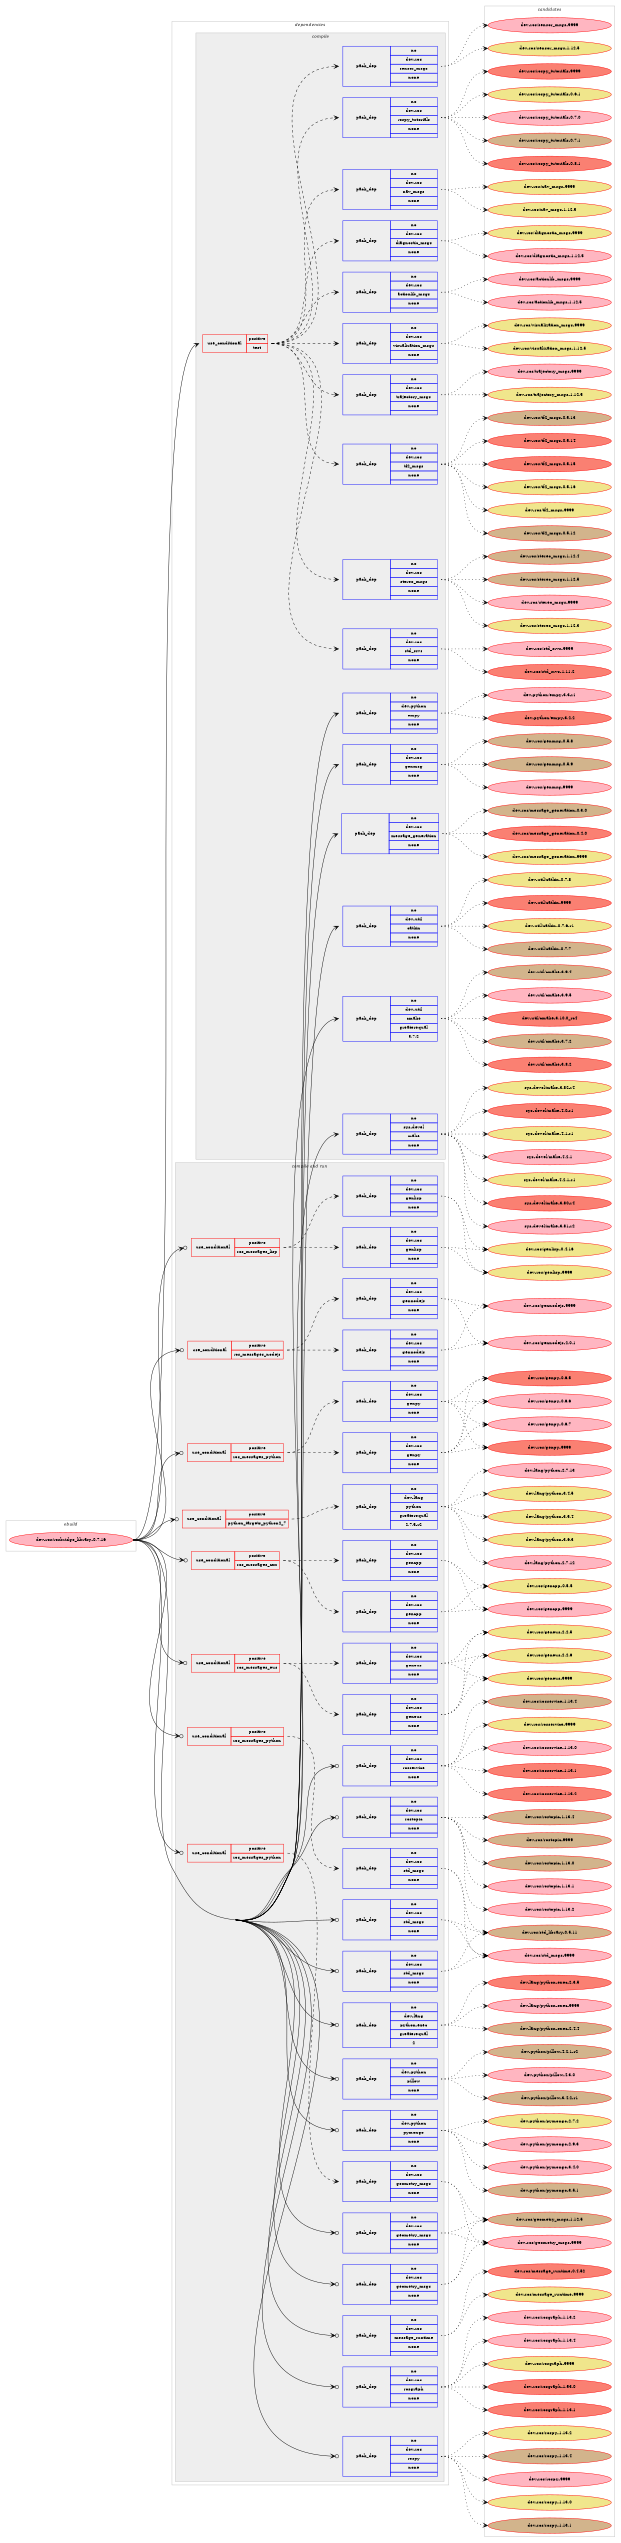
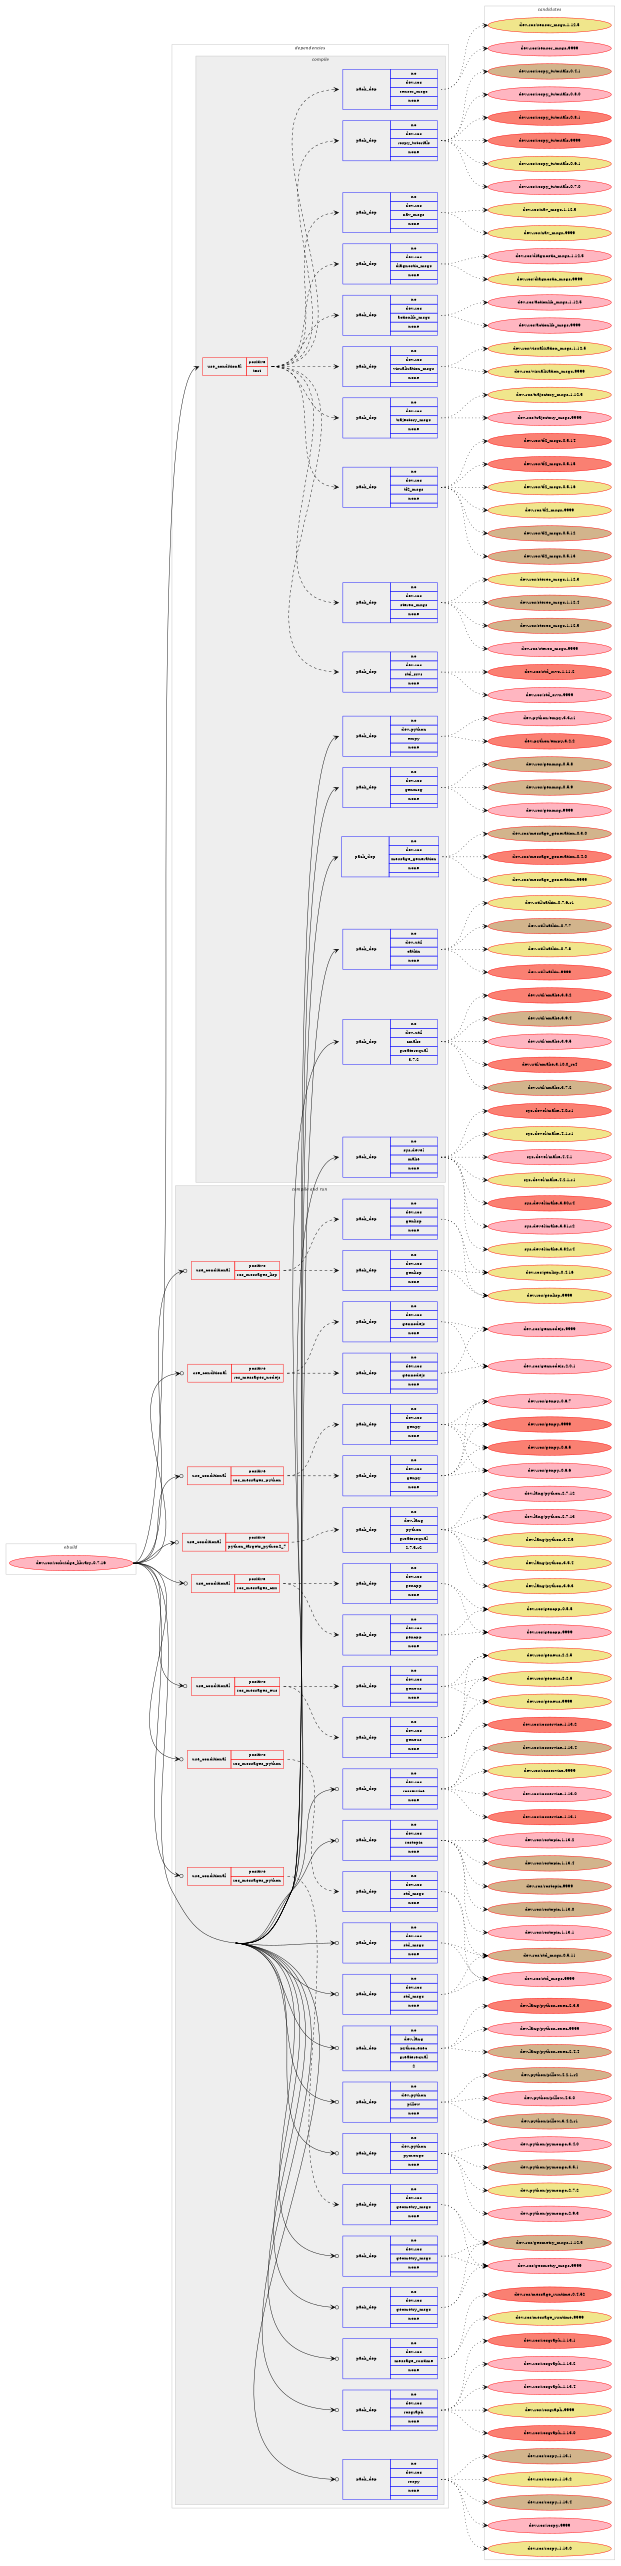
node "dev-ros/rospy_tutorials-0.8.0": added
node "dev-ros/rospy_tutorials-0.7.1": label "dev-ros/rospy_tutorials-0.7.1" -> "dev-ros/rospy_tutorials-0.4.1"
node "sys-devel/make-4.2.1": label "sys-devel/make-4.2.1" -> "sys-devel/make-4.4.1"
node "dev-ros/std_library-0.5.11": label "dev-ros/std_library-0.5.11" -> "dev-ros/std_msgs-0.5.11"
node "dev-ros/rosgraph-1.53.0": label "dev-ros/rosgraph-1.53.0" -> "dev-ros/rosgraph-1.13.0"
